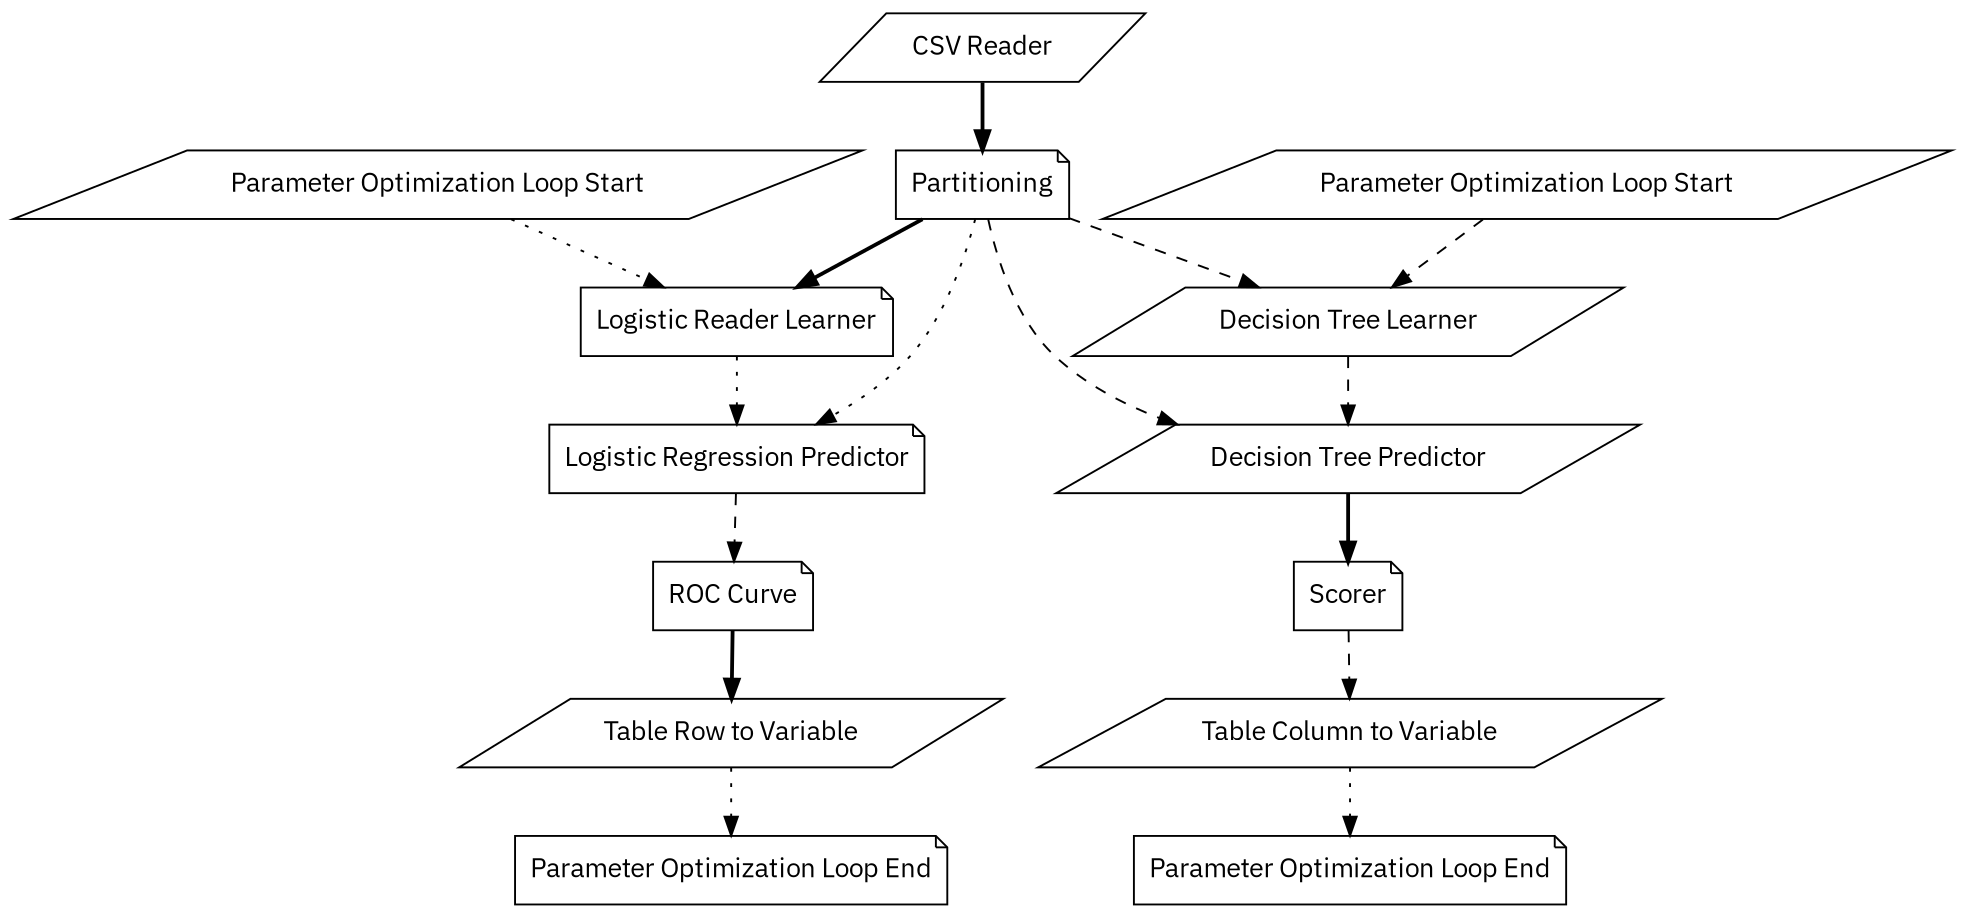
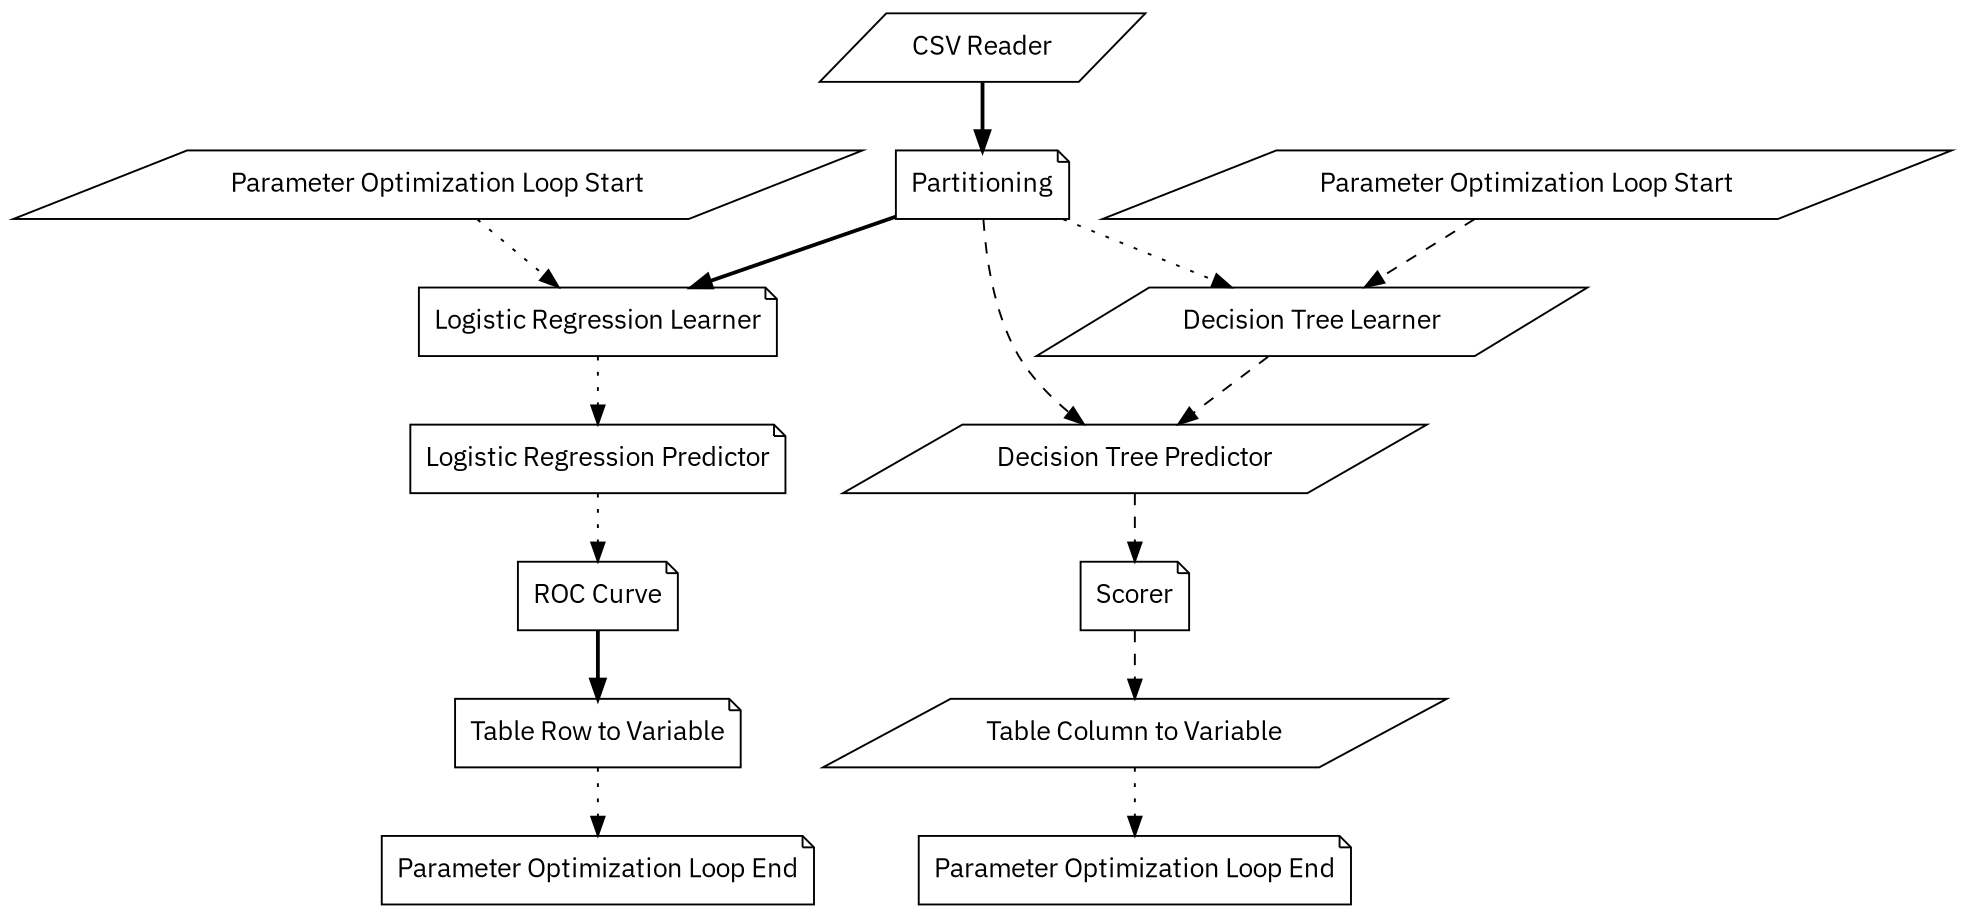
edge "Partitioning" -> "Decision Tree Learner": style dashed -> dotted
node "Logistic Reader Learner": label "Logistic Reader Learner" -> "Logistic Regression Learner"
edge "Partitioning" -> "Logistic Regression Predictor": removed
edge "Logistic Regression Predictor" -> "ROC Curve": style dashed -> dotted
edge "Decision Tree Predictor" -> "Scorer": style bold -> dashed
node "Table Row to Variable": shape parallelogram -> note
